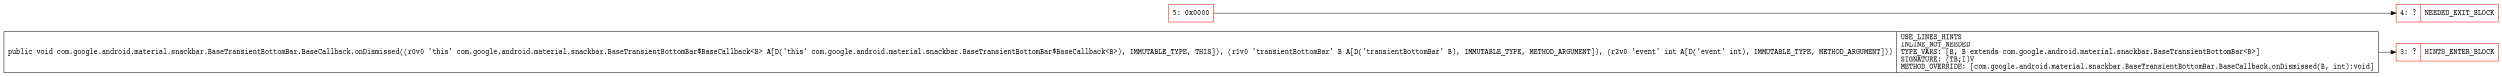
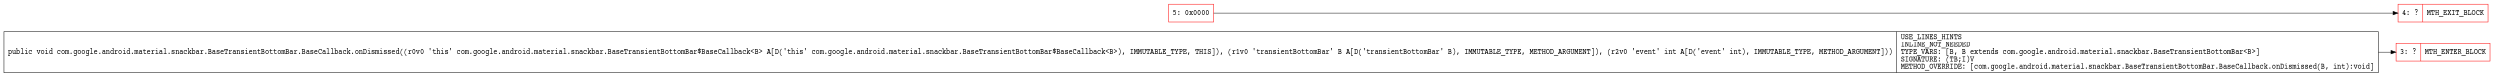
node "4: ?": text "NEEDED_EXIT_BLOCK" -> "MTH_EXIT_BLOCK"
node "3: ?": text "HINTS_ENTER_BLOCK" -> "MTH_ENTER_BLOCK"
